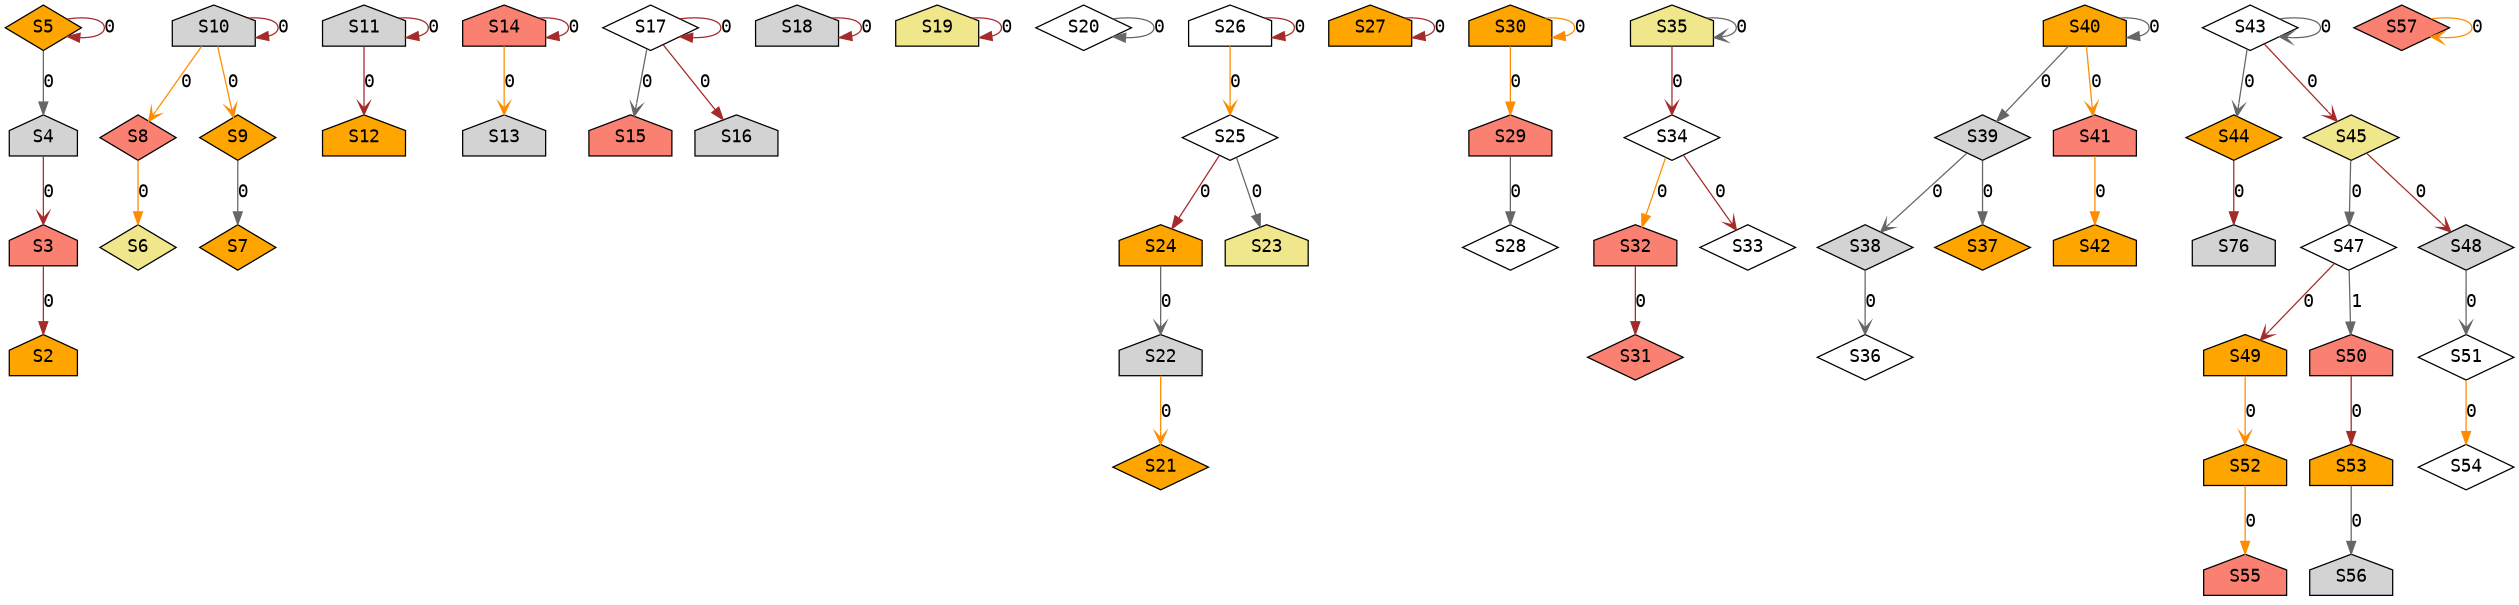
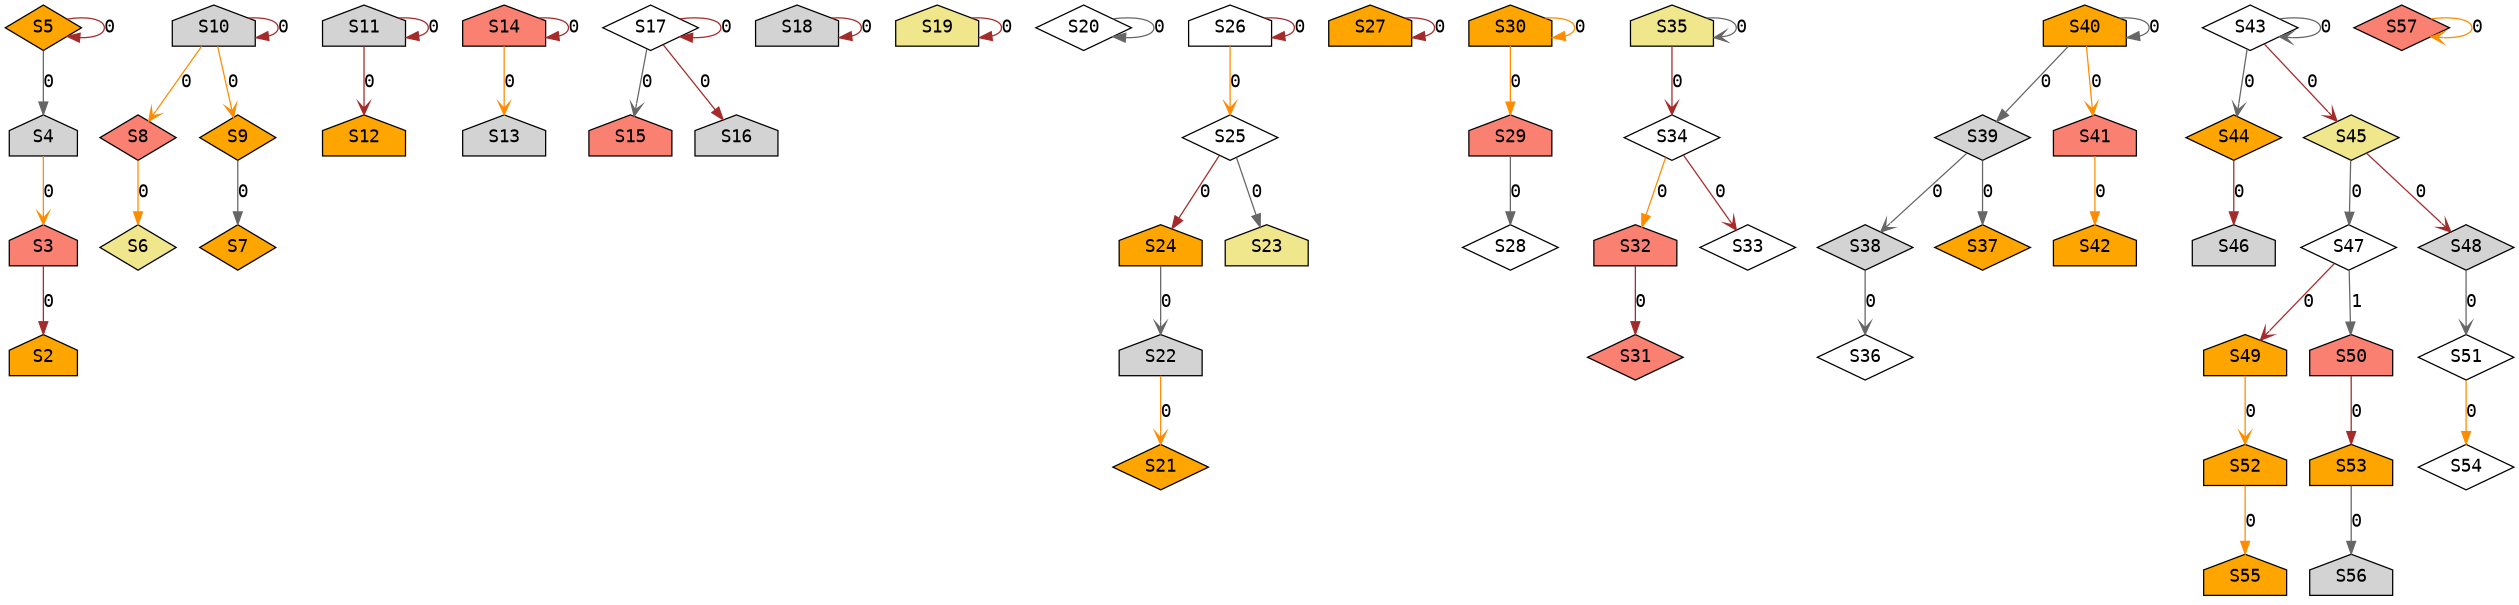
edge "S4" -> "S3": color brown -> darkorange
node "S76": label "S76" -> "S46"
node "S55": fillcolor salmon -> orange
